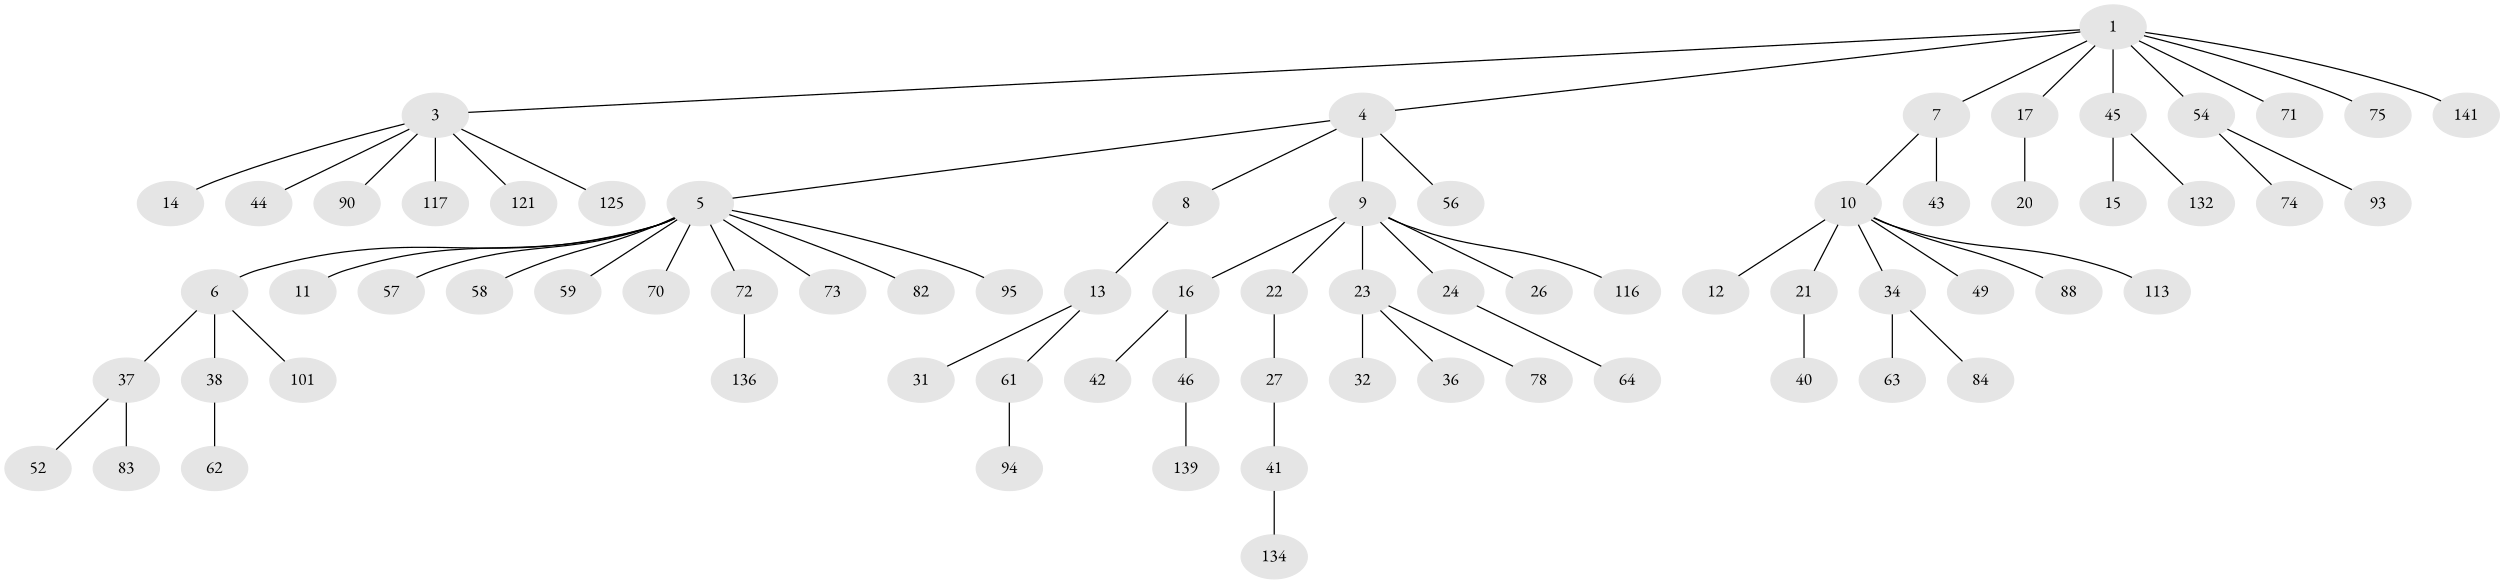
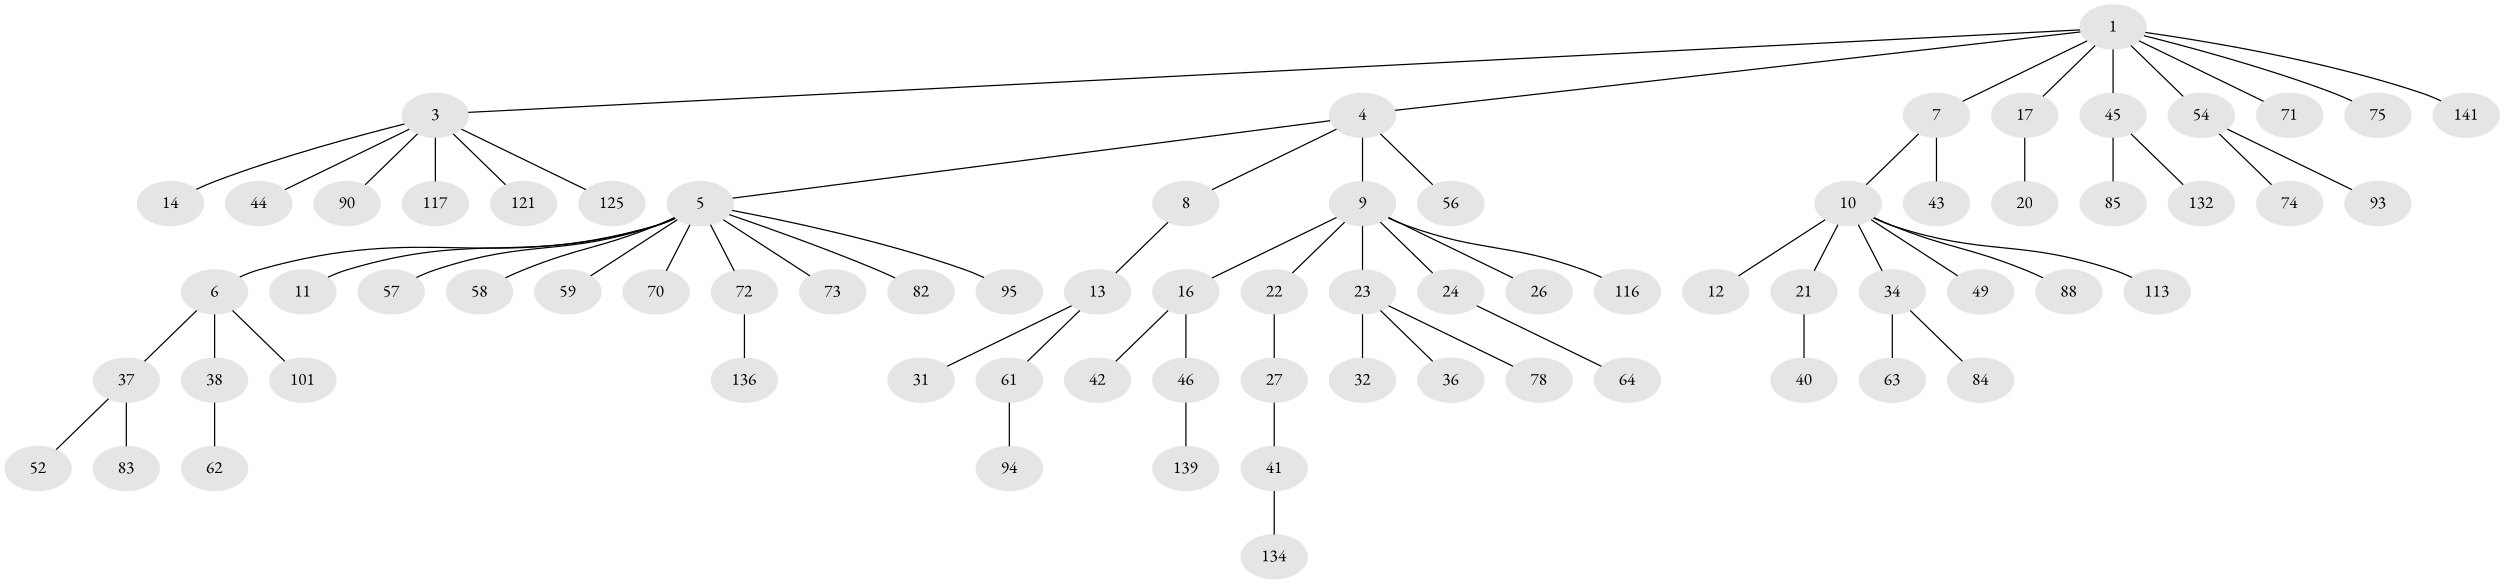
node "15": label "15" -> "85"
